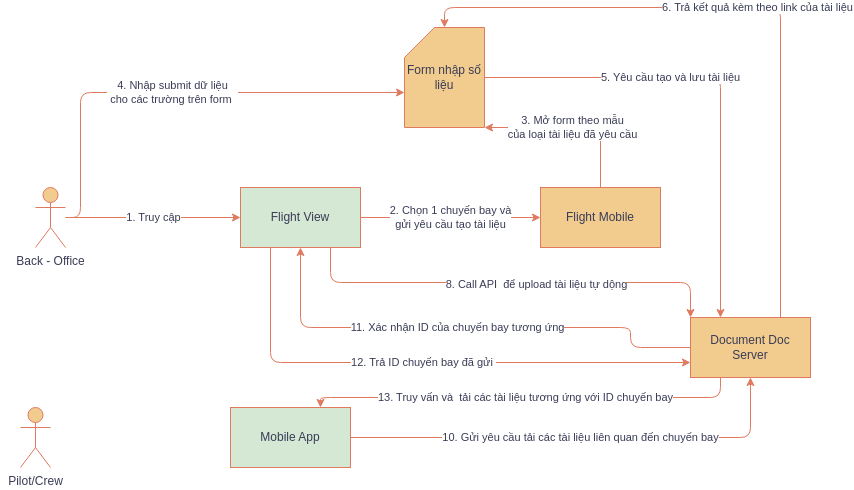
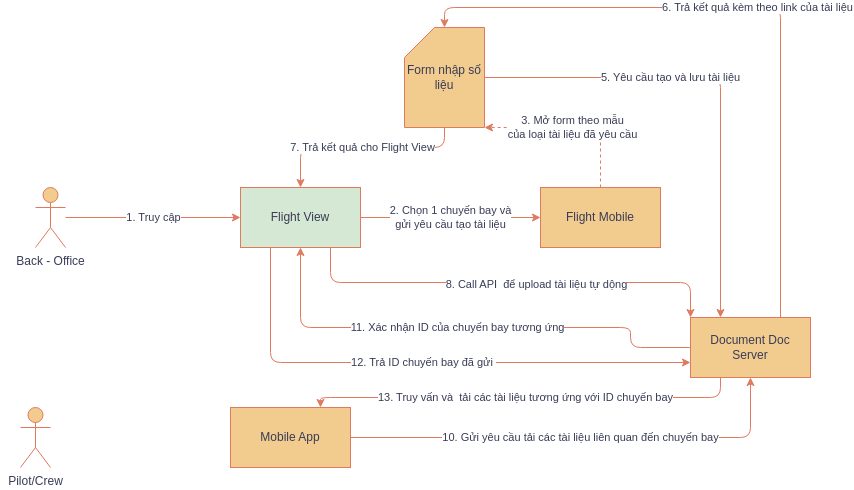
edge "Back - Office" -> "Form nhập số liệu": removed, label "4. Nhập submit dữ liệu cho các trường trên form"
edge "Form nhập số liệu" -> "Flight View": added, label "7. Trả kết quả cho Flight View"
edge "Flight Mobile" -> "Form nhập số liệu": style solid -> dashed
node "Mobile App": fillcolor #d5e8d4 -> #f2cc8f
